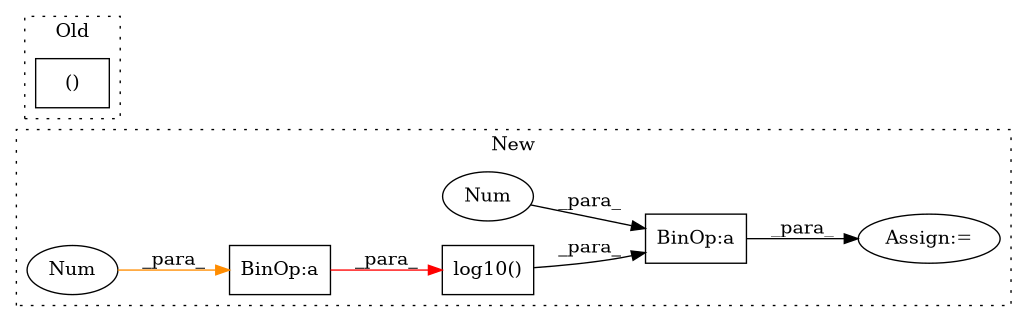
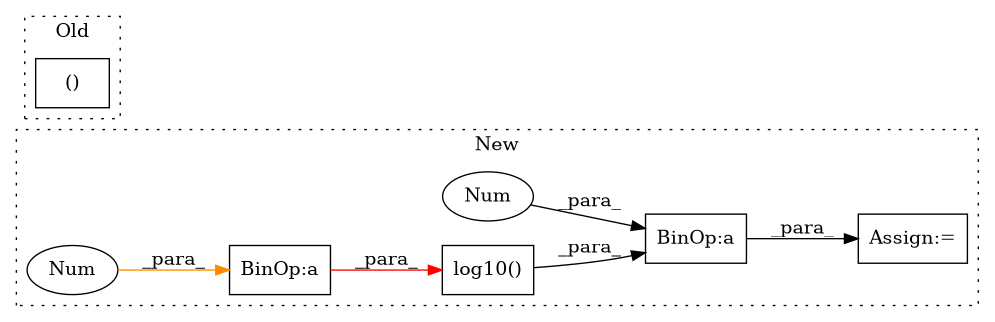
node "Assign:=": shape ellipse -> box
